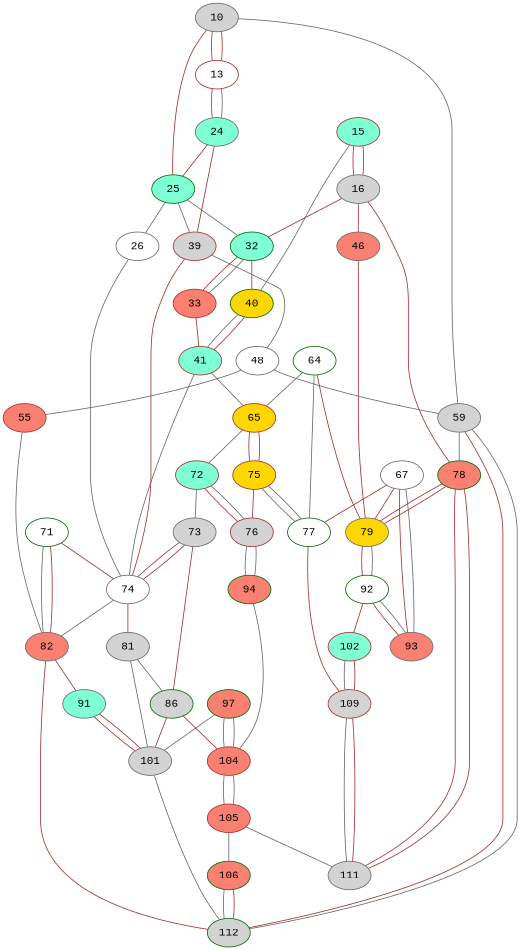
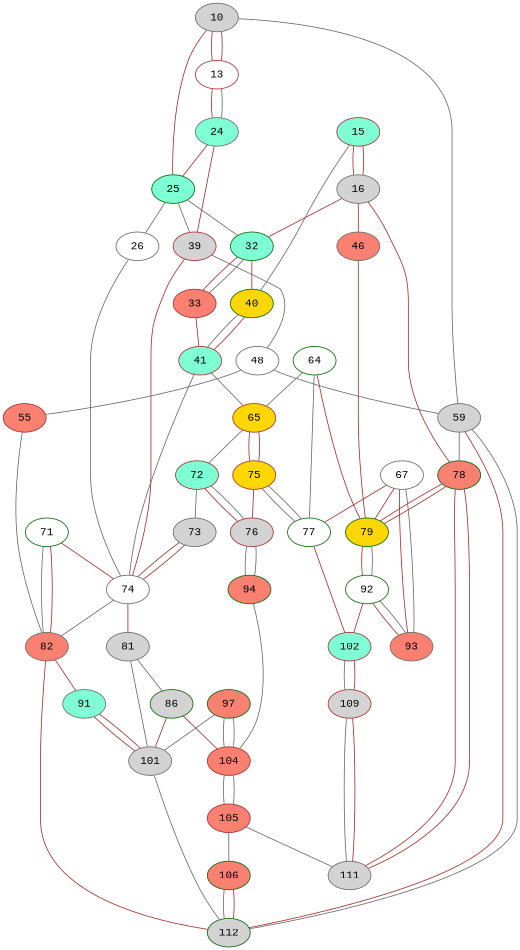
node "79": color gray40 -> darkgreen
edge "73" -- "86": removed
edge "77" -- "109": now "77" -- "102"
